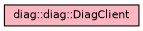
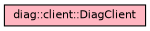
node "diag::diag::DiagClient": label "diag::diag::DiagClient" -> "diag::client::DiagClient"
